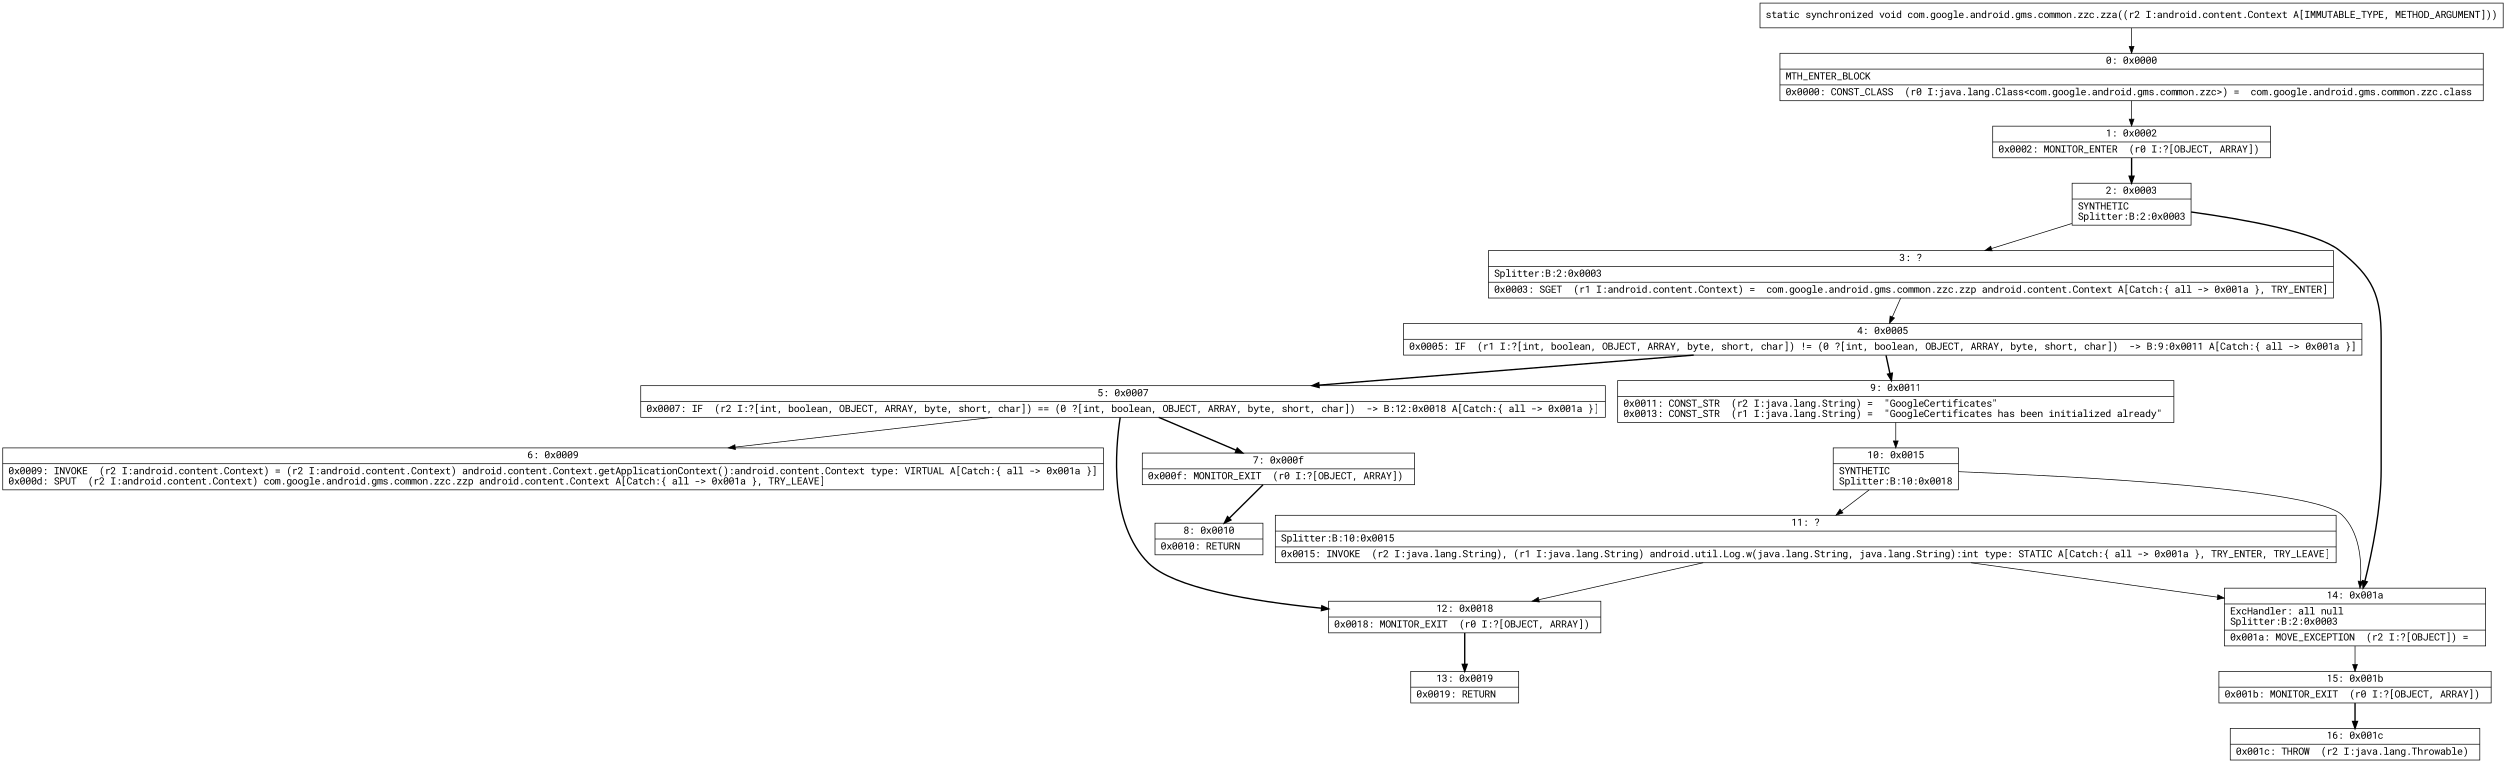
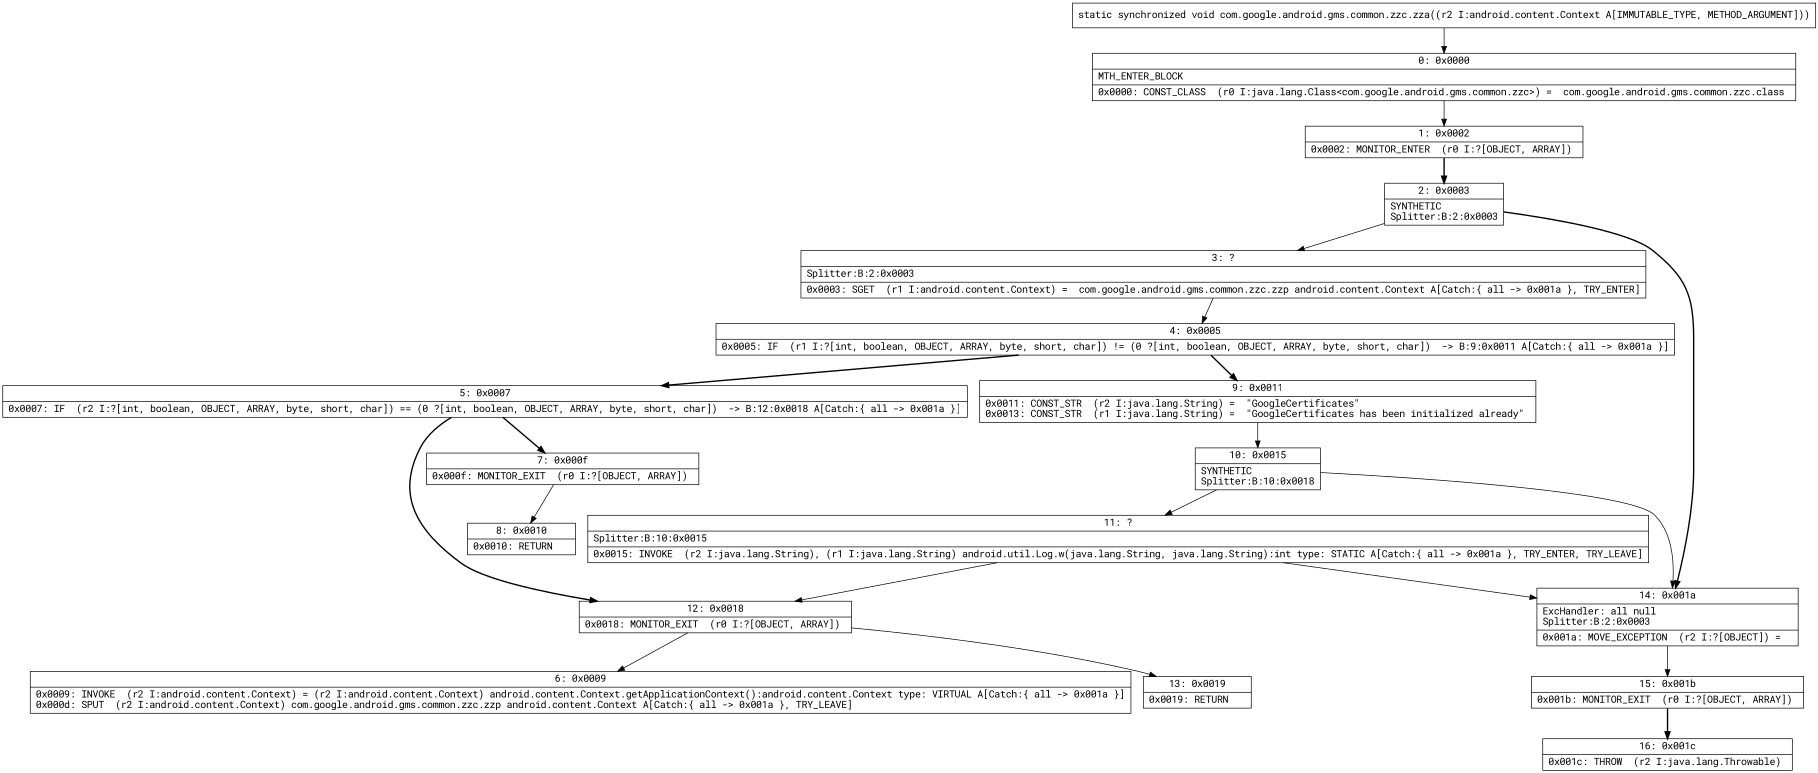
edge "5: 0x0007" -> "6: 0x0009": now "12: 0x0018" -> "6: 0x0009"
edge "7: 0x000f" -> "8: 0x0010": style bold -> solid
edge "12: 0x0018" -> "13: 0x0019": style bold -> solid
